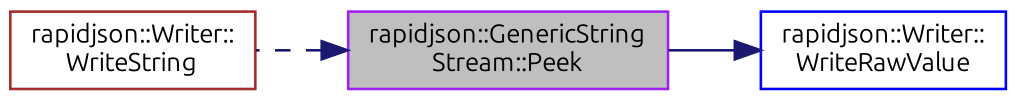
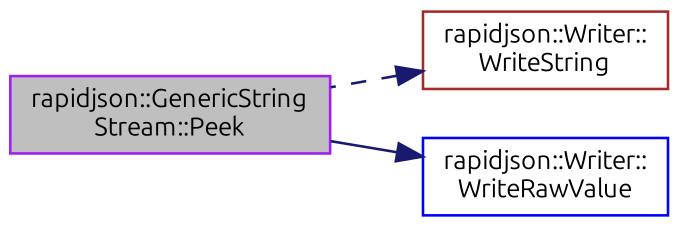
edge "rapidjson::Writer:: WriteString" -> "rapidjson::GenericString Stream::Peek": reversed
